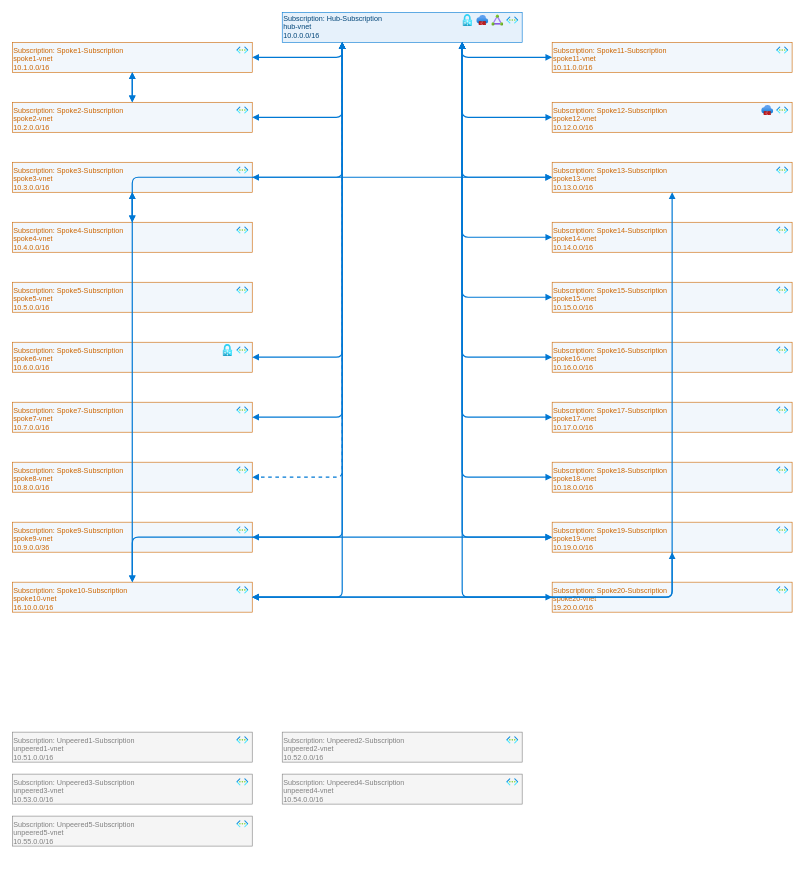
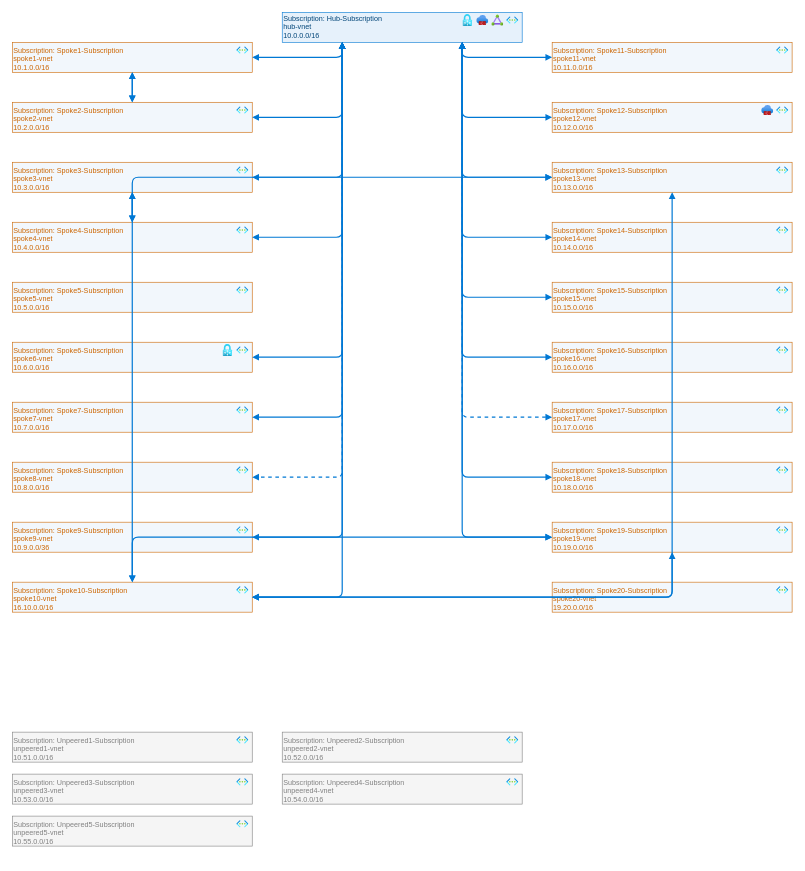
edge "Subscription: Hub-Subscription hub-vnet 10.0.0.0/16" -- "Subscription: Spoke4-Subscription spoke4-vnet 10.4.0.0/16": added
edge "Subscription: Hub-Subscription hub-vnet 10.0.0.0/16" -- "Subscription: Spoke17-Subscription spoke17-vnet 10.17.0.0/16": style solid -> dashed
edge "Subscription: Hub-Subscription hub-vnet 10.0.0.0/16" -- "Subscription: Spoke20-Subscription spoke20-vnet 19.20.0.0/16": removed
